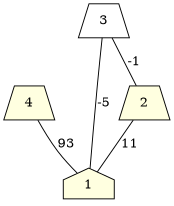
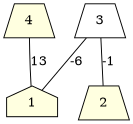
edge "3" -- "1": label "-5" -> "-6"
edge "4" -- "1": label "93" -> "13"
edge "2" -- "1": removed, label "11"
